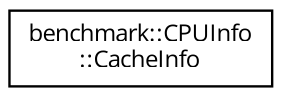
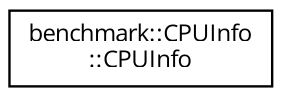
node "benchmark::CPUInfo ::CacheInfo": label "benchmark::CPUInfo ::CacheInfo" -> "benchmark::CPUInfo ::CPUInfo"
